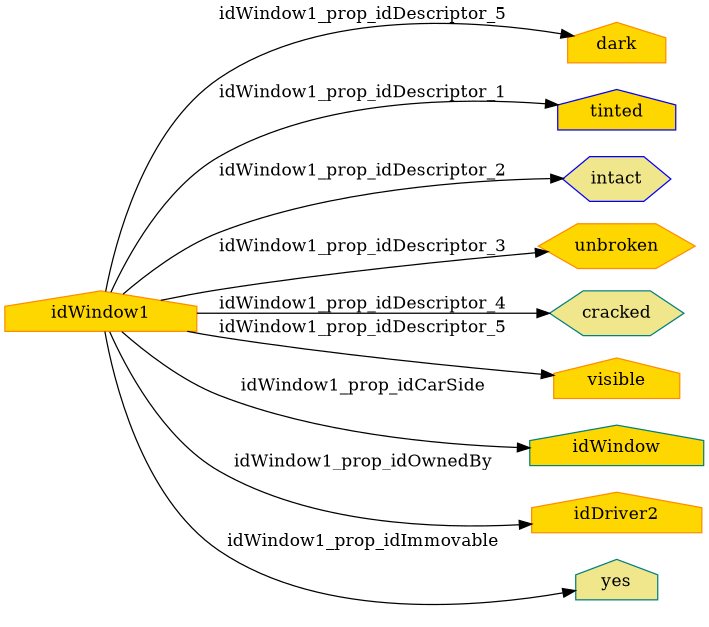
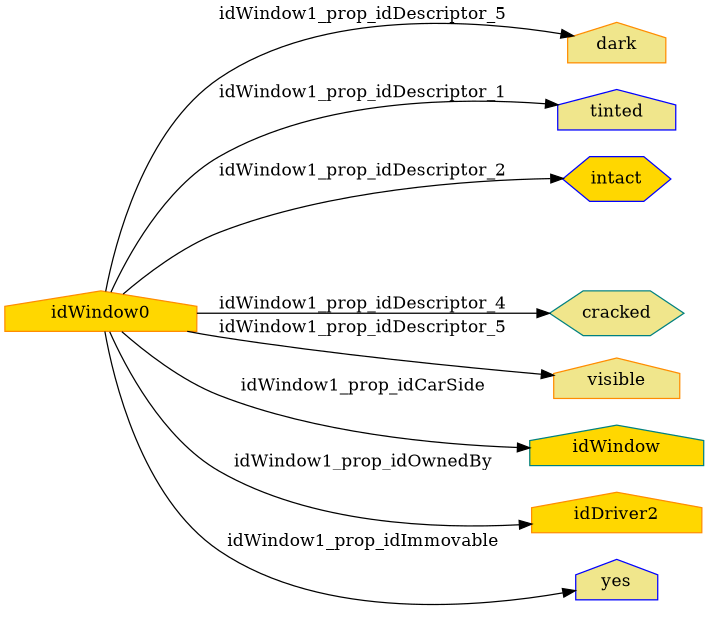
node "dark": fillcolor gold -> khaki
node "tinted": fillcolor gold -> khaki
node "intact": fillcolor khaki -> gold
node "unbroken": removed
node "idWindow1": label "idWindow1" -> "idWindow0"
node "visible": fillcolor gold -> khaki
node "yes": color teal -> blue
